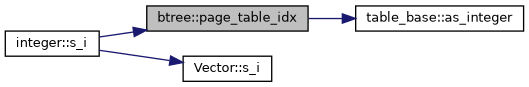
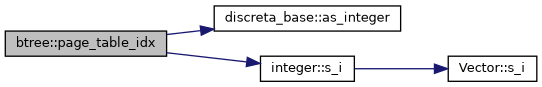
node "table_base::as_integer": label "table_base::as_integer" -> "discreta_base::as_integer"
edge "integer::s_i" -> "btree::page_table_idx": reversed
